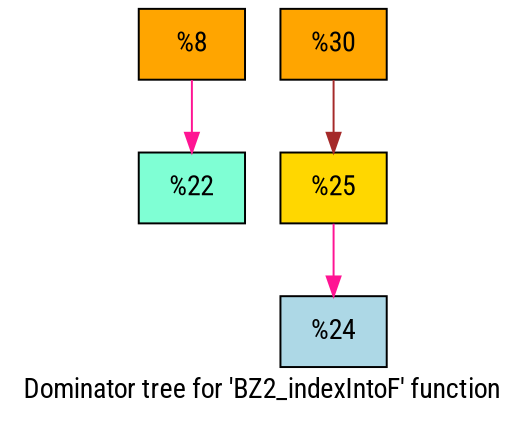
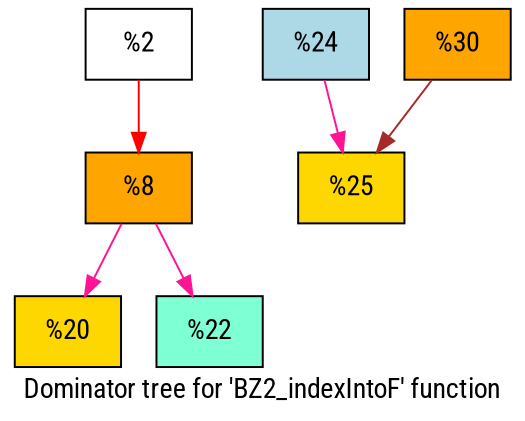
node "%2": added
edge "%25" -> "%24": reversed
node "%20": added
